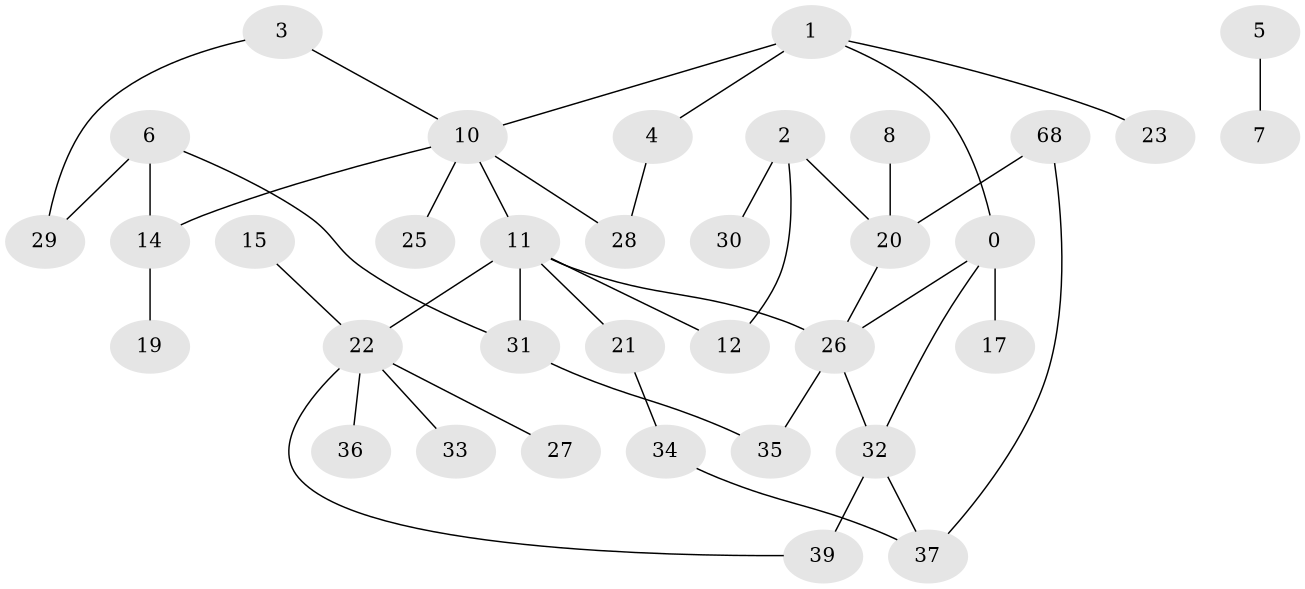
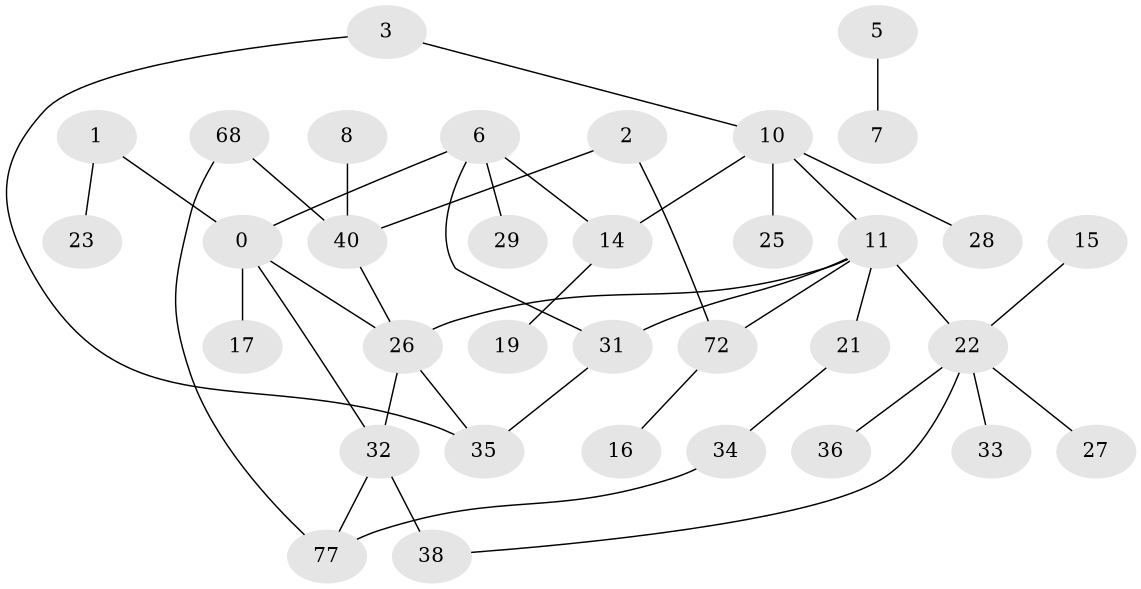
edge "1" -- "10": removed
edge "3" -- "29": now "3" -- "35"
node "4": removed
edge "6" -- "0": added
node "30": removed
node "20": label "20" -> "40"
node "12": label "12" -> "72"
node "16": added
node "39": label "39" -> "38"
node "37": label "37" -> "77"
